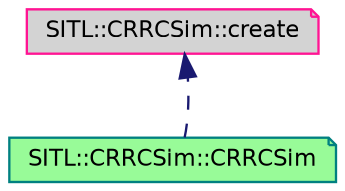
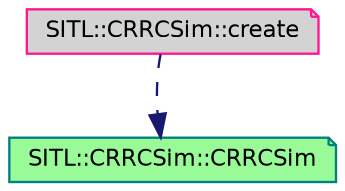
edge "SITL::CRRCSim::CRRCSim" -> "SITL::CRRCSim::create": reversed
